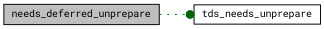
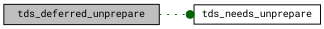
node "needs_deferred_unprepare": label "needs_deferred_unprepare" -> "tds_deferred_unprepare"
